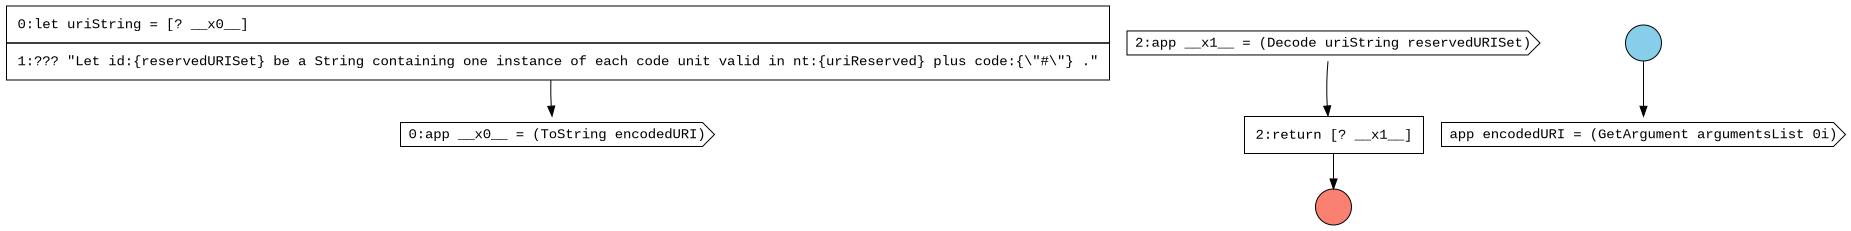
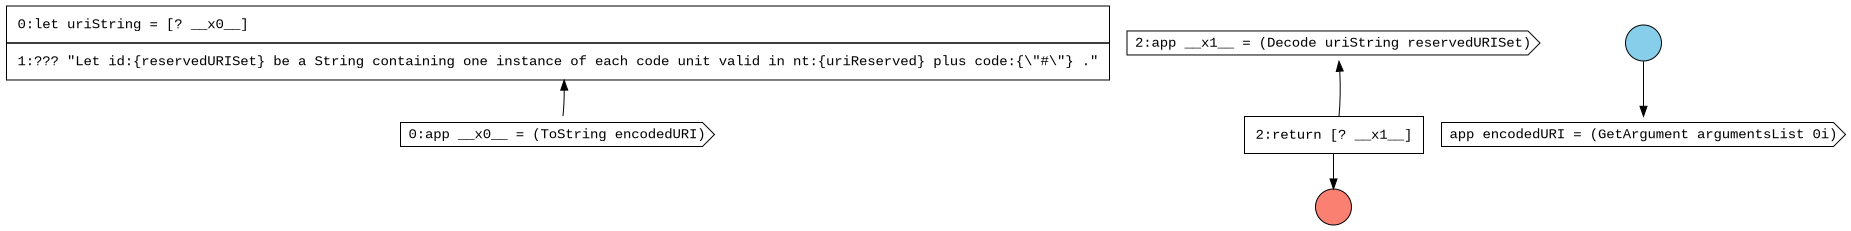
edge "2:app __x1__ = (Decode uriString reservedURISet)" -> "2:return [? __x1__]": reversed
edge "0:let uriString = [? __x0__]" -> "0:app __x0__ = (ToString encodedURI)": reversed
